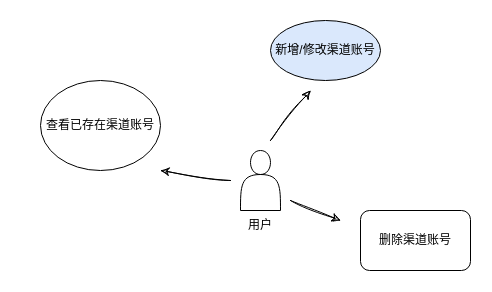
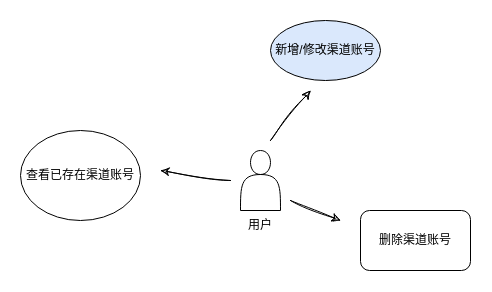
node "查看已存在渠道账号": moved (101, 126) -> (81, 176)
